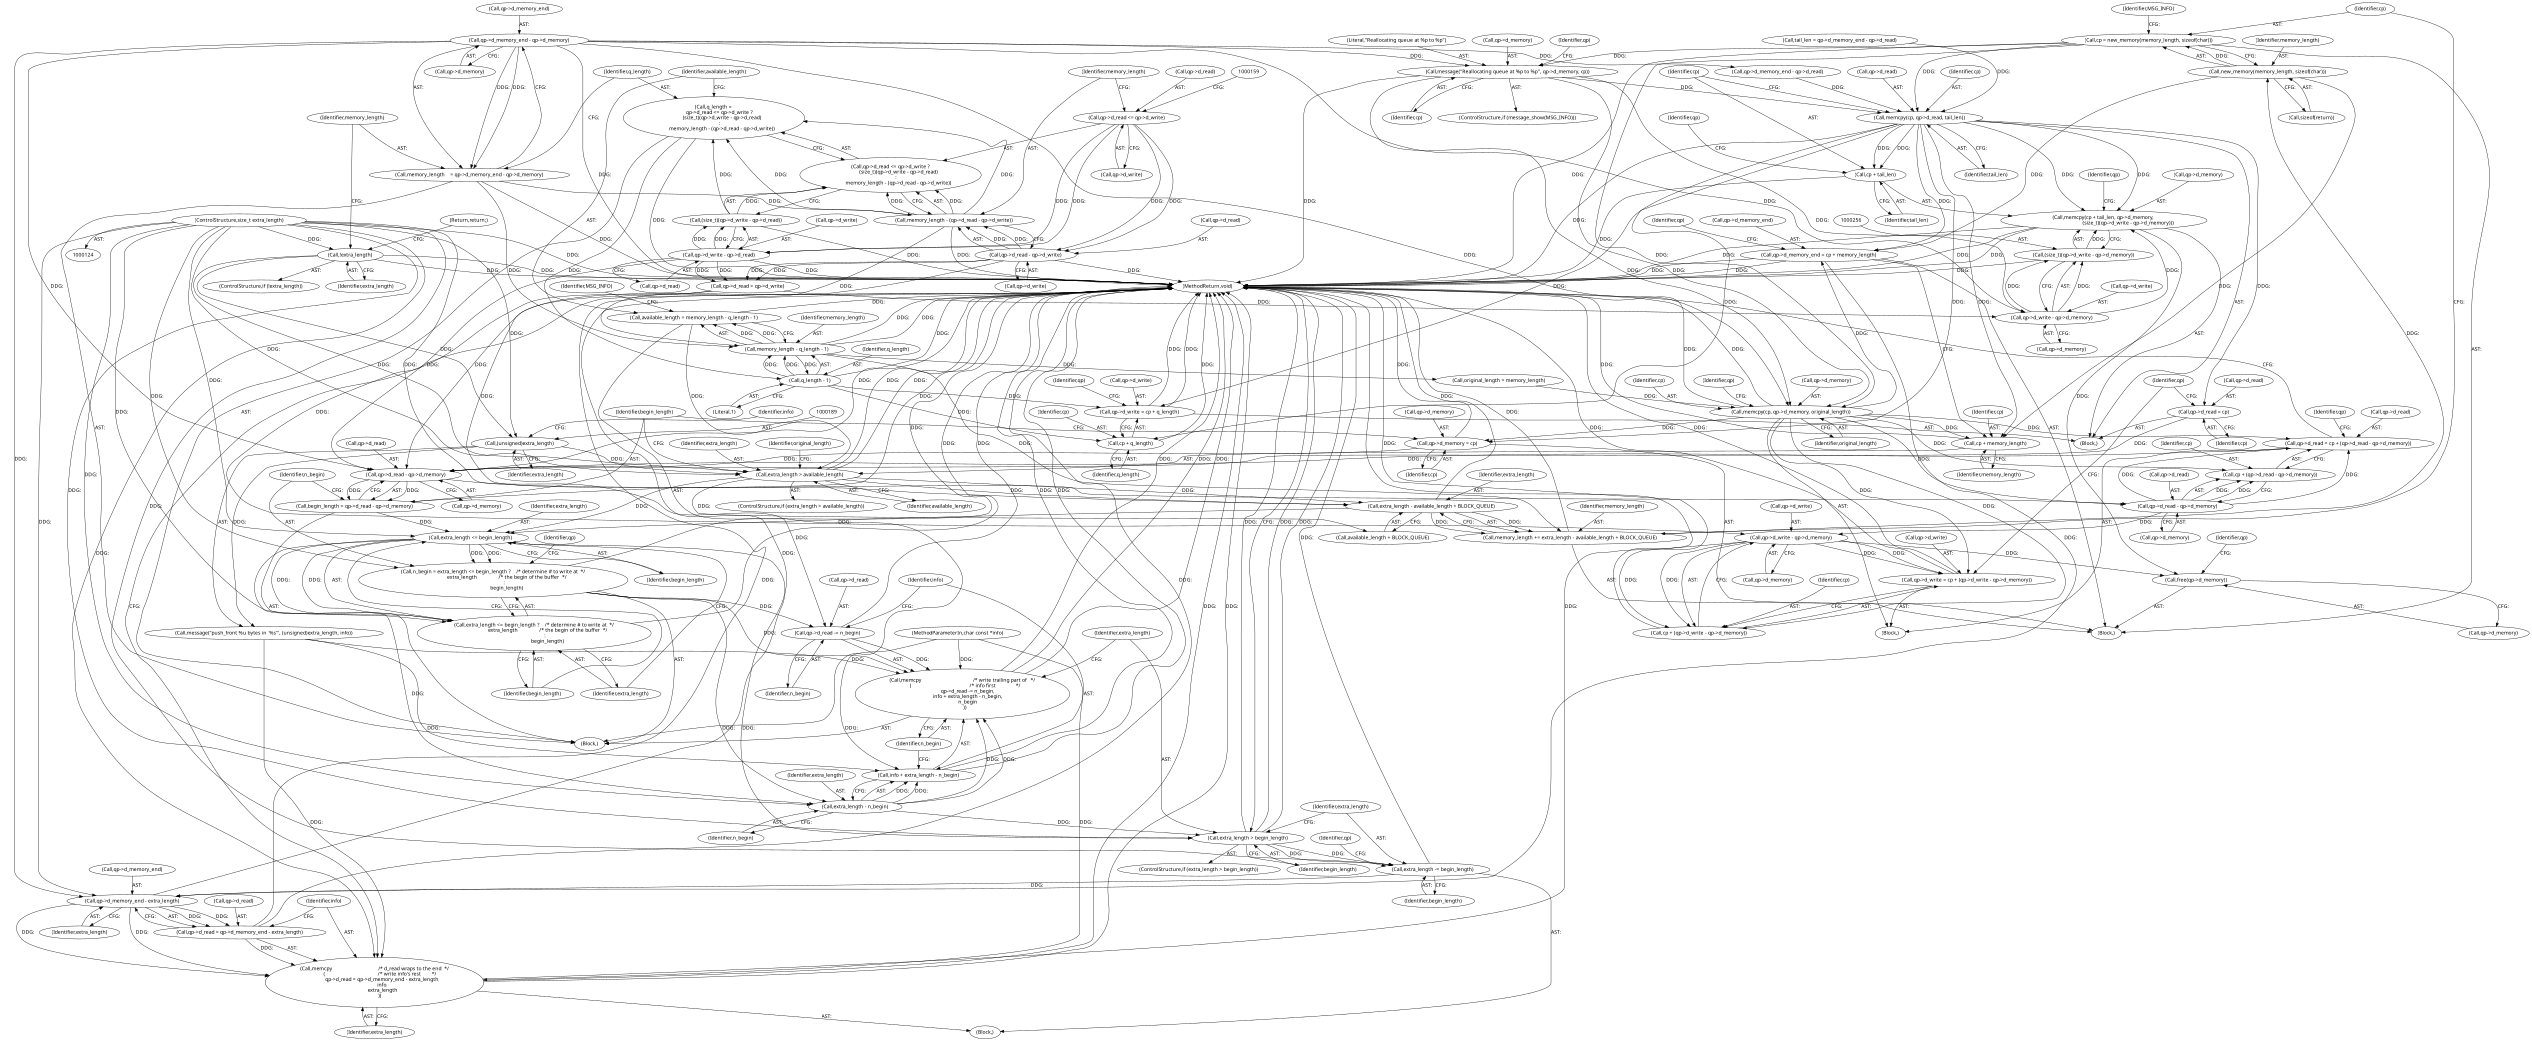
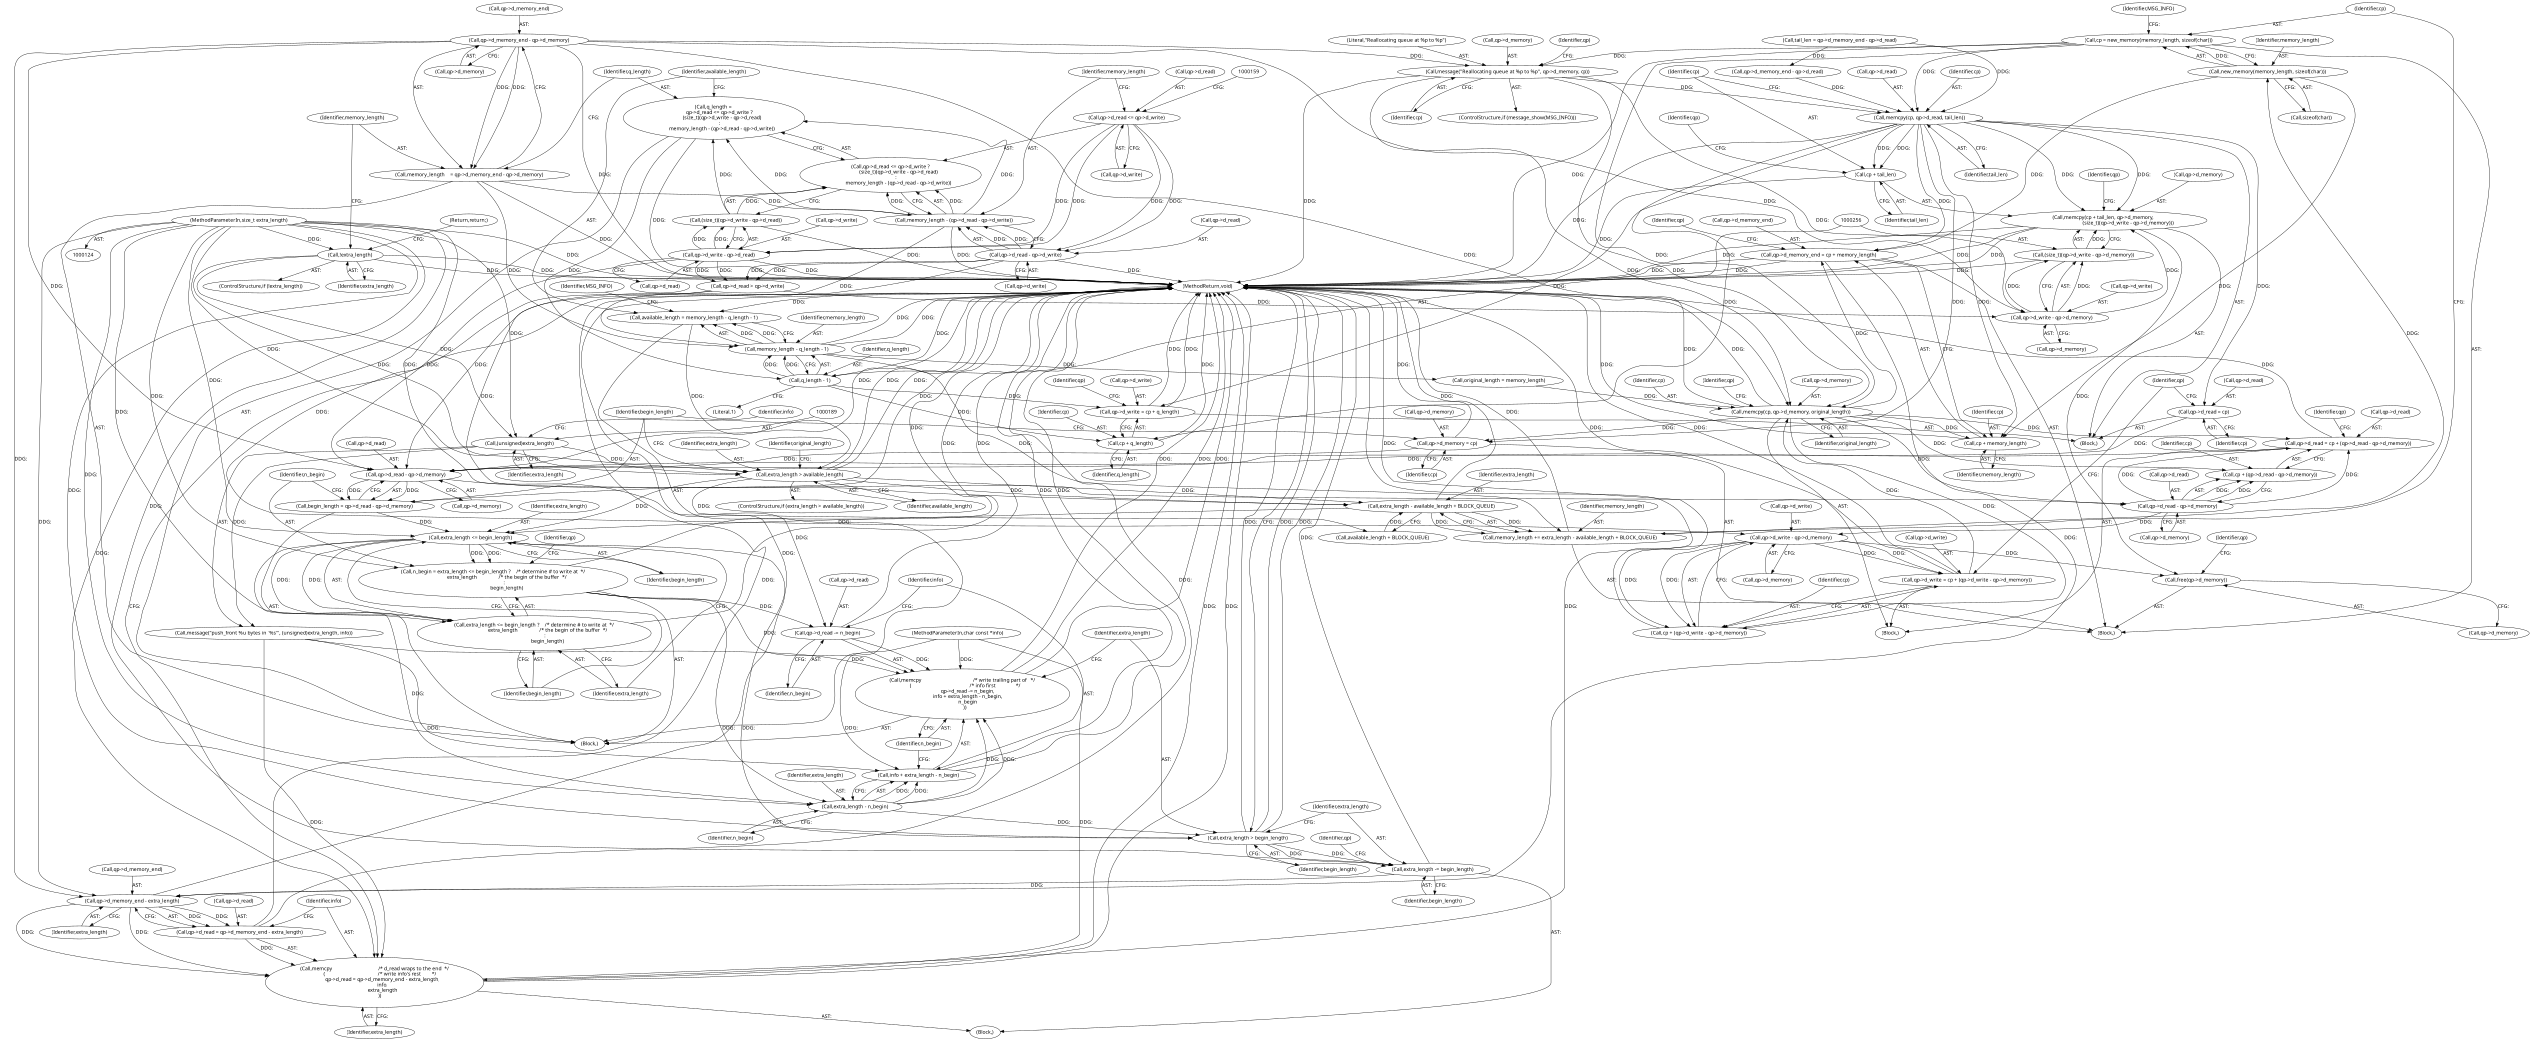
edge "(Call,qp->d_memory_end - qp->d_memory)" -> "(Call,qp->d_memory_end - qp->d_read)": now "(Call,tail_len = qp->d_memory_end - qp->d_read)" -> "(Call,qp->d_memory_end - qp->d_read)"
node "(Call,sizeof(return))": label "(Call,sizeof(return))" -> "(Call,sizeof(char))"
node "(ControlStructure,size_t extra_length)": label "(ControlStructure,size_t extra_length)" -> "(MethodParameterIn,size_t extra_length)"
edge "(Call,available_length = memory_length - q_length - 1)" -> "(MethodReturn,void)": reversed
edge "(Call,memory_length - q_length - 1)" -> "(Call,q_length - 1)": label "DDG: " -> "CFG: "
edge "(Call,qp->d_read = cp + (qp->d_read - qp->d_memory))" -> "(MethodReturn,void)": label "CFG: " -> "DDG: "
edge "(Literal,1)" -> "(Call,q_length - 1)": now "1000256" -> "(Call,q_length - 1)"
edge "(Call,cp + memory_length)" -> "(Call,extra_length > available_length)": now "(Call,cp + memory_length)" -> "(Call,qp->d_memory_end = cp + memory_length)"
edge "(Call,memcpy(cp, qp->d_memory, original_length))" -> "(Call,qp->d_write = cp + (qp->d_write - qp->d_memory))": reversed
edge "(Call,available_length + BLOCK_QUEUE)" -> "(Call,extra_length - available_length + BLOCK_QUEUE)": label "AST: " -> "DDG: "
node "(ControlStructure,if (extra_length > begin_length))": removed
